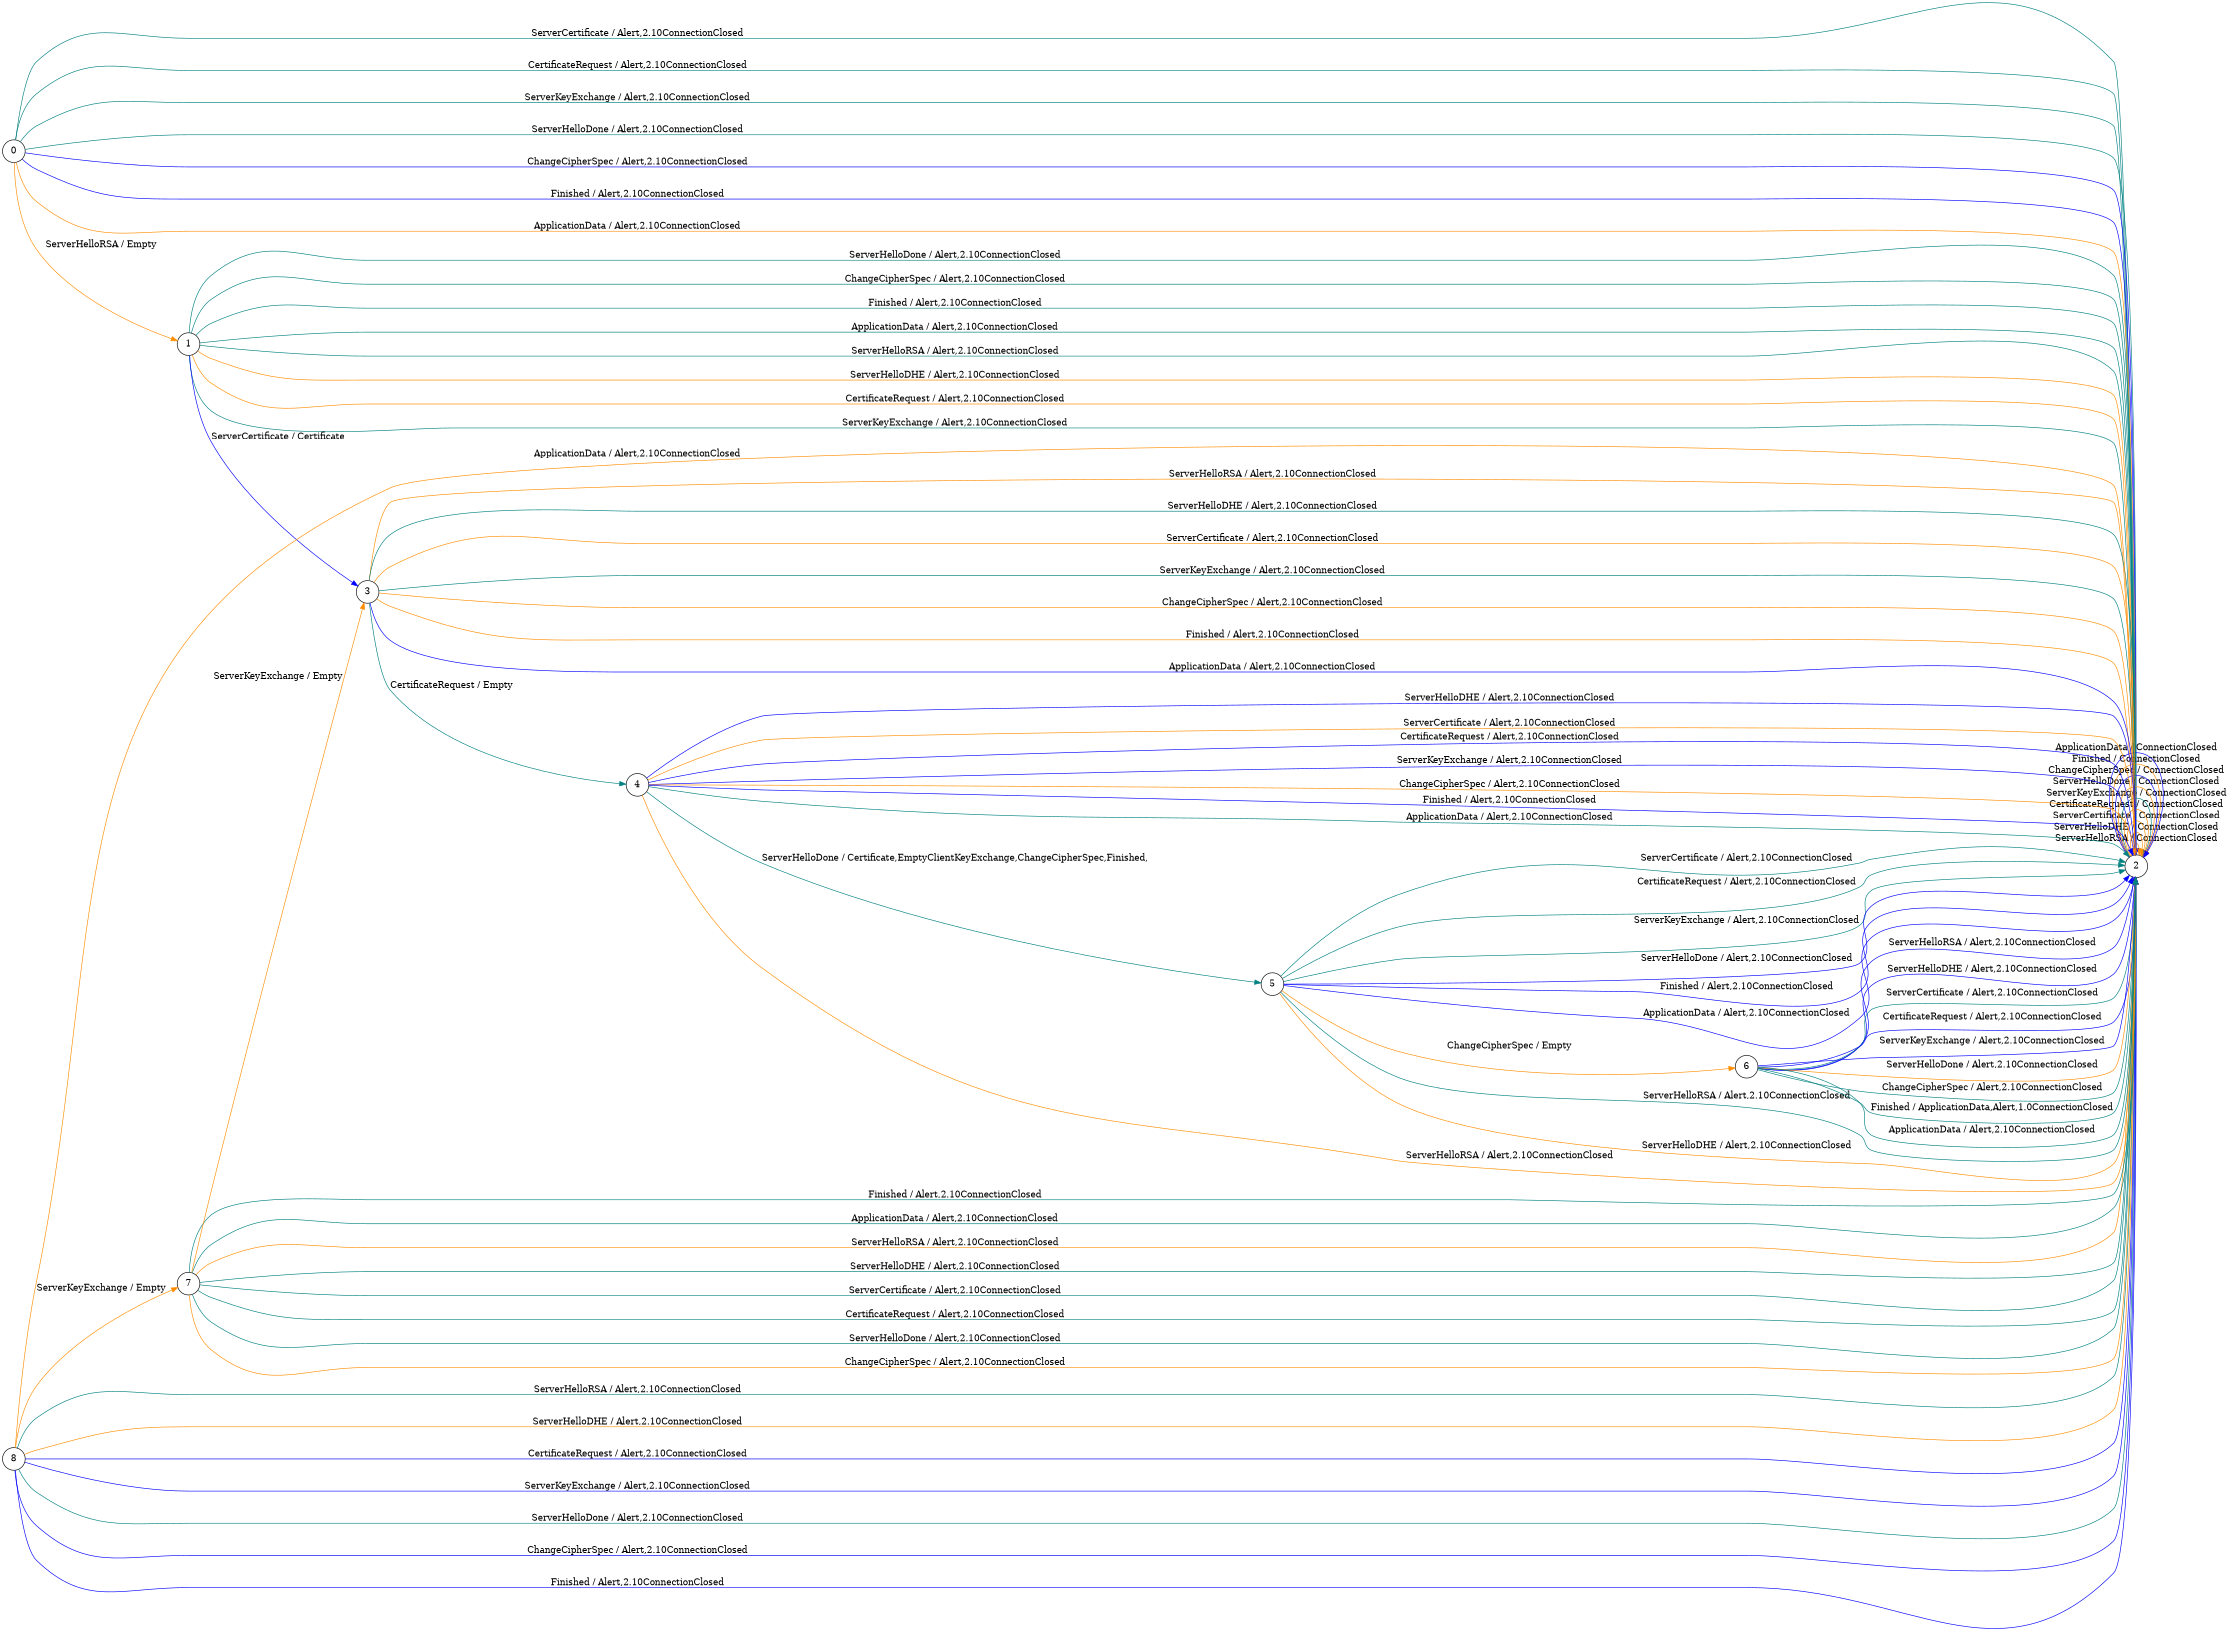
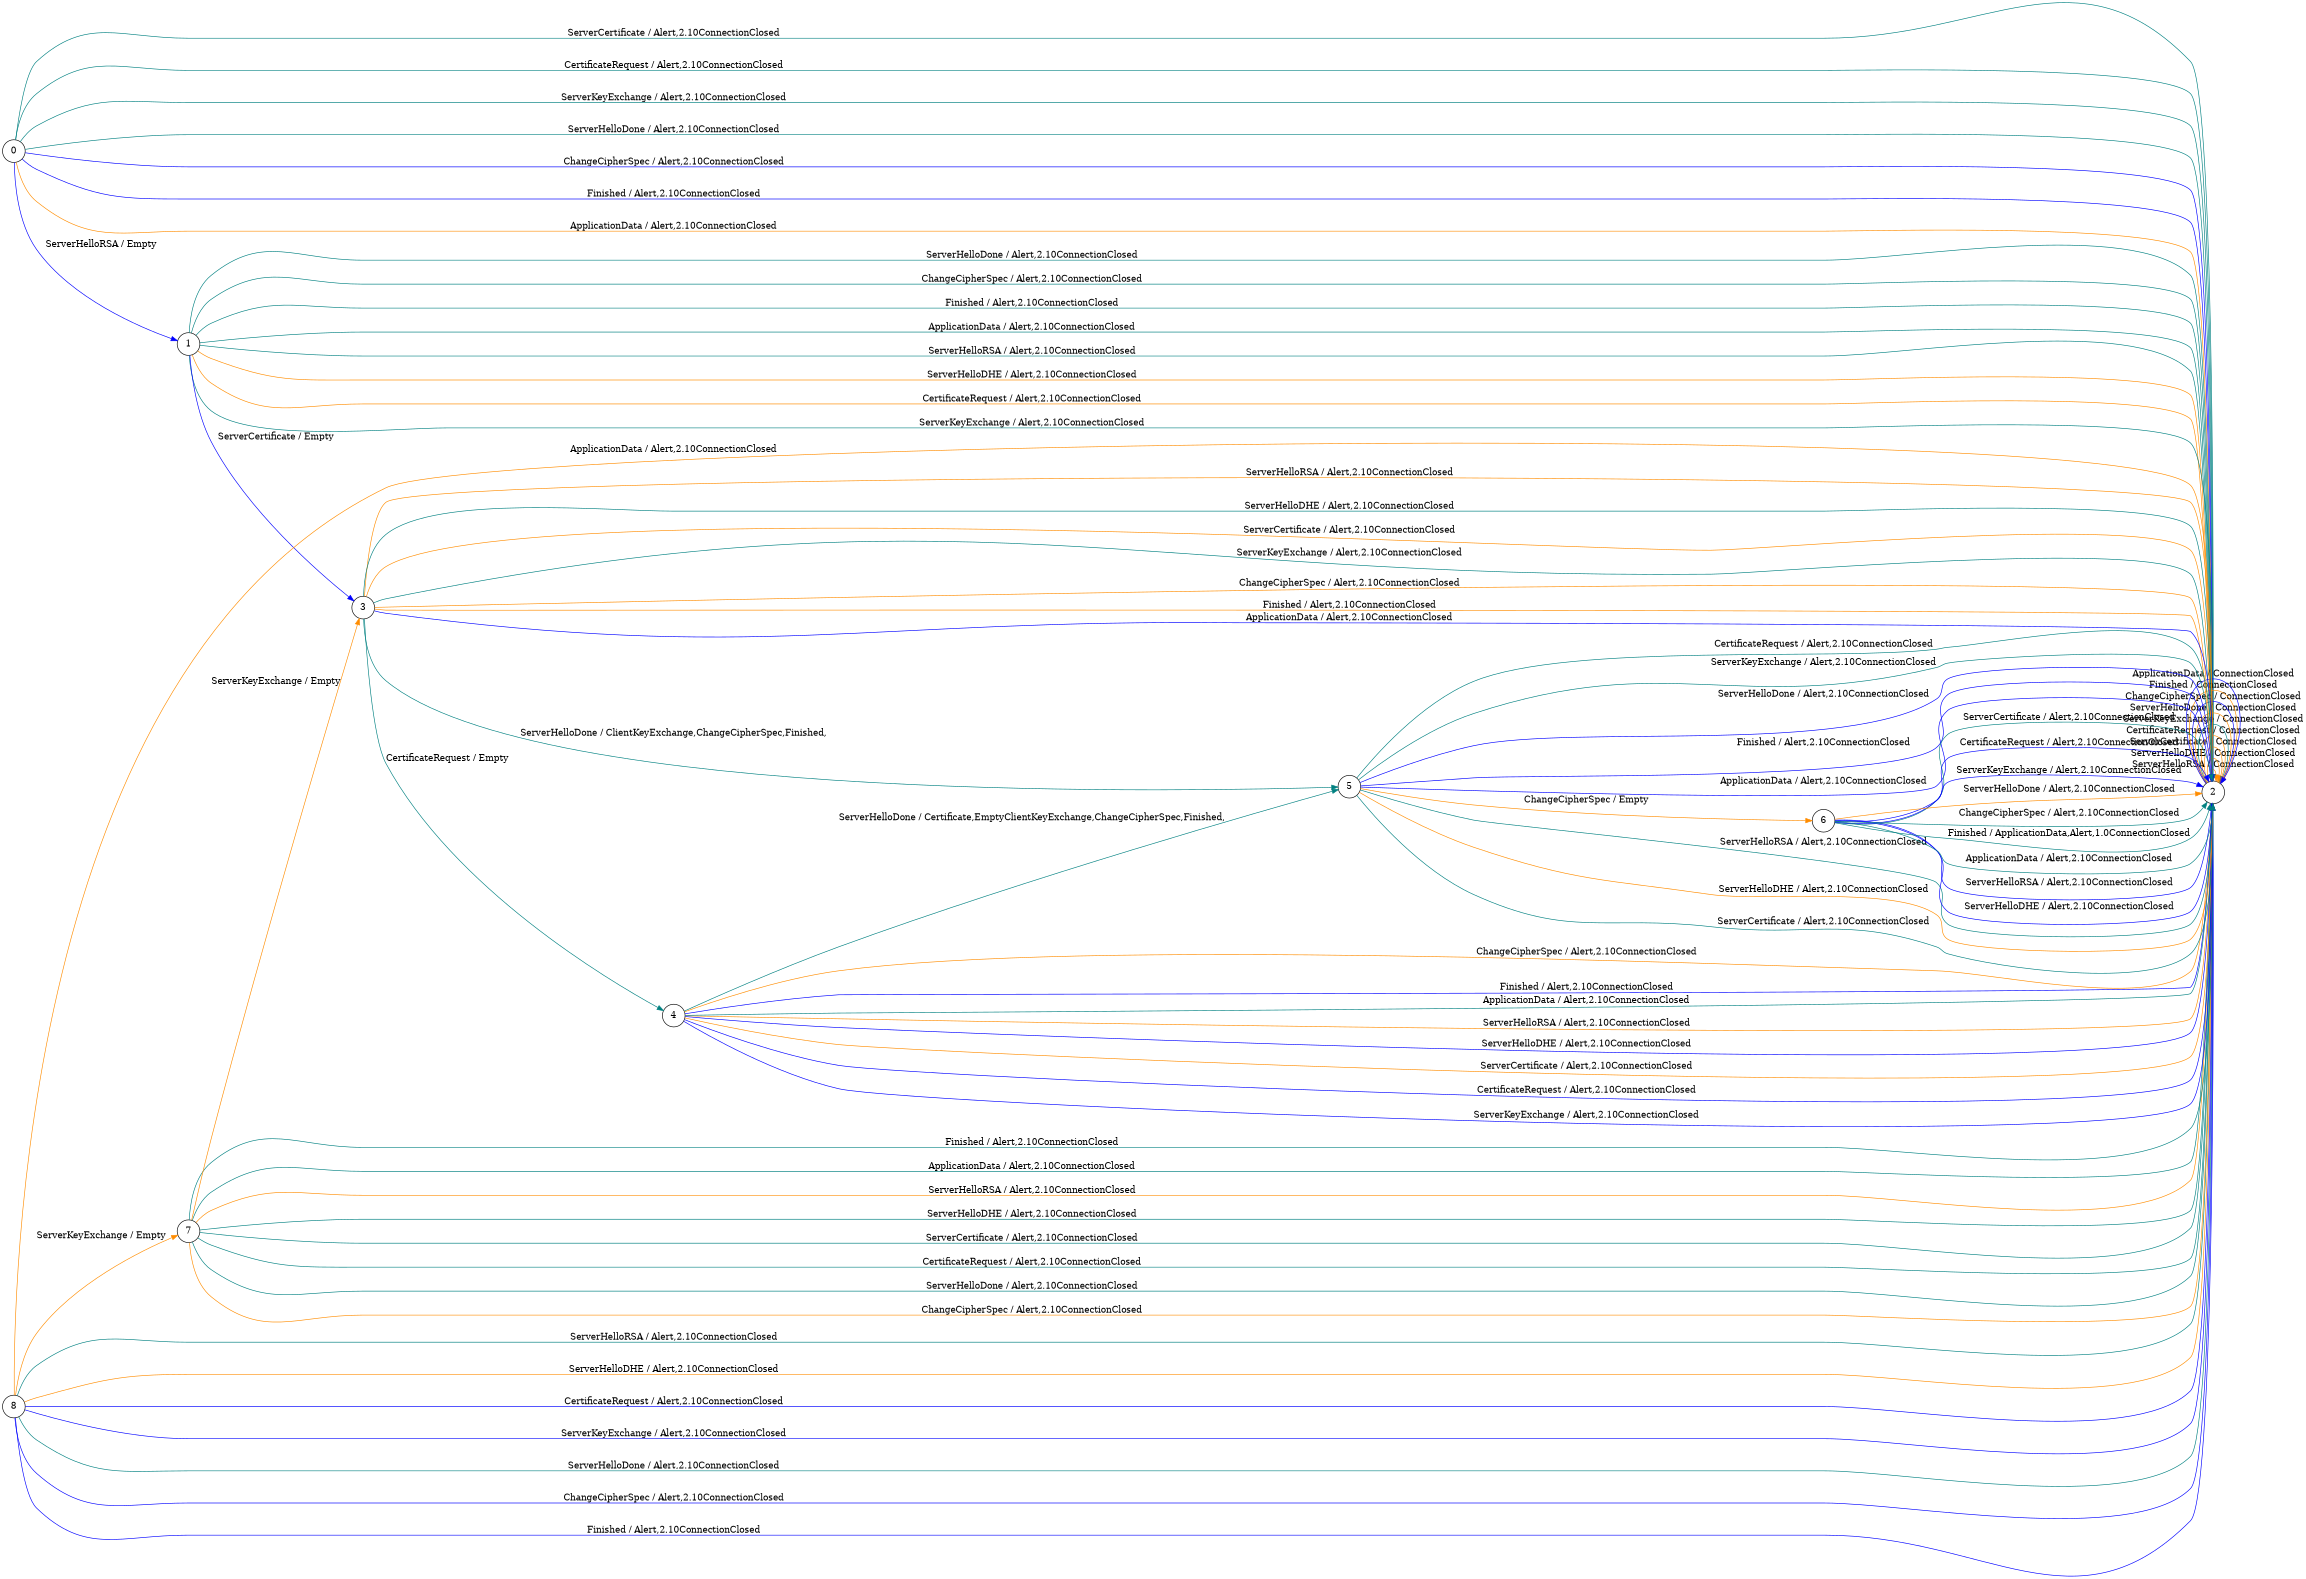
edge "0" -> "1": color darkorange -> blue
edge "1" -> "3": label "ServerCertificate / Certificate" -> "ServerCertificate / Empty"
edge "3" -> "5": added, label "ServerHelloDone / ClientKeyExchange,ChangeCipherSpec,Finished,"
